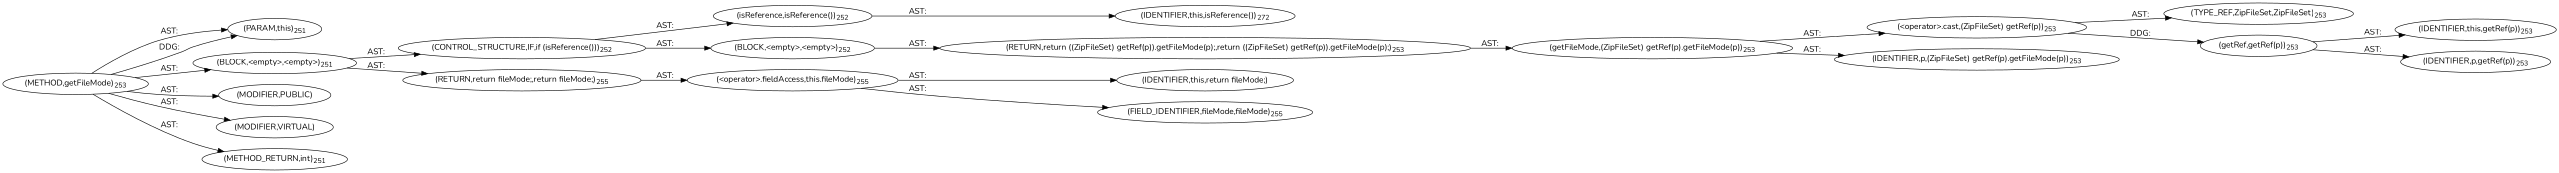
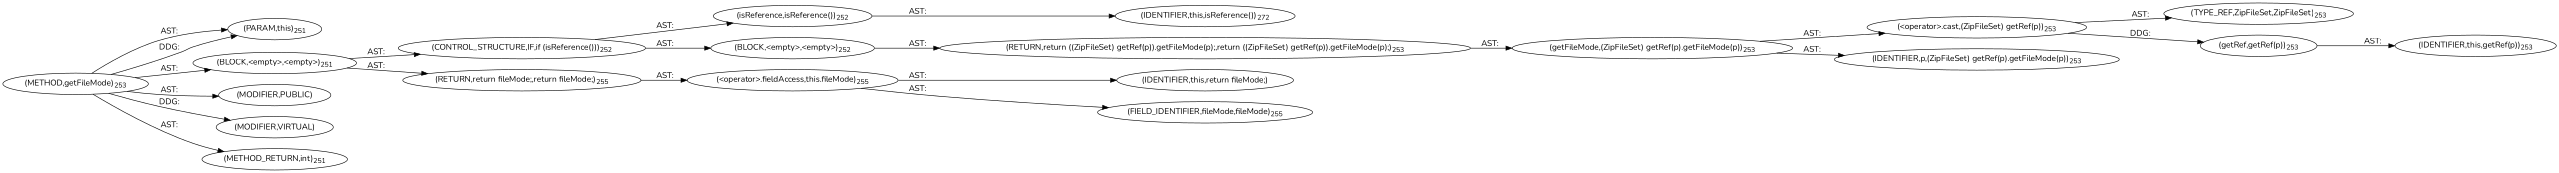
node "(IDENTIFIER,p,getRef(p))": removed
edge "(METHOD,getFileMode)" -> "(MODIFIER,VIRTUAL)": label "AST: " -> "DDG: "
